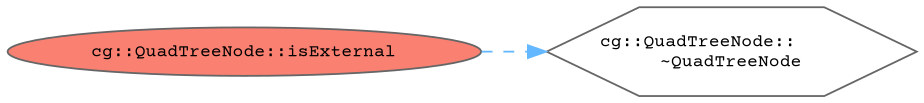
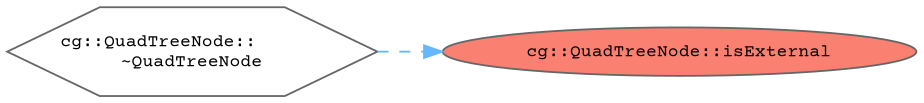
edge "cg::QuadTreeNode::isExternal" -> "cg::QuadTreeNode:: ~QuadTreeNode": reversed
